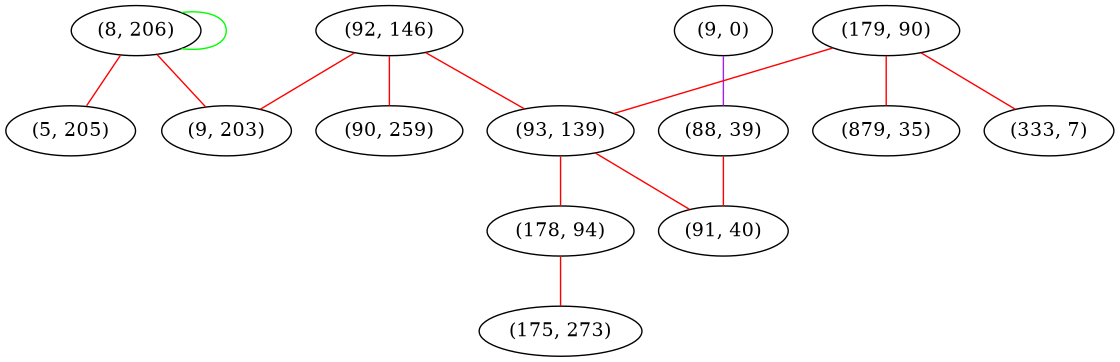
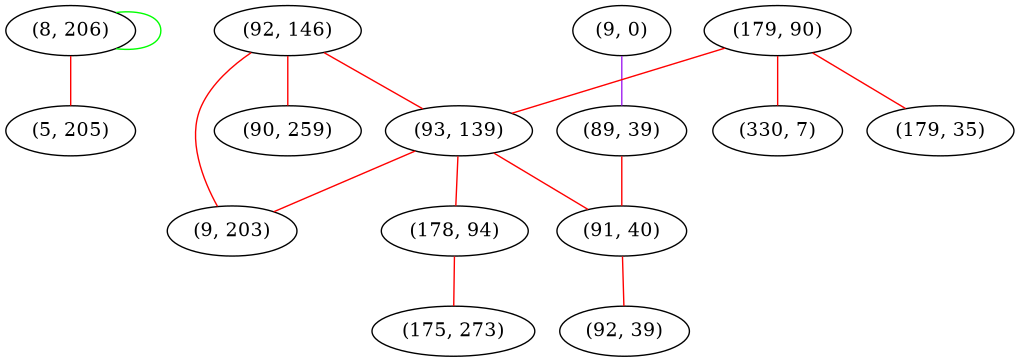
edge "(8, 206)" -- "(9, 203)": now "(93, 139)" -- "(9, 203)"
node "(88, 39)": label "(88, 39)" -> "(89, 39)"
node "(879, 35)": label "(879, 35)" -> "(179, 35)"
node "(333, 7)": label "(333, 7)" -> "(330, 7)"
node "(92, 39)": added
